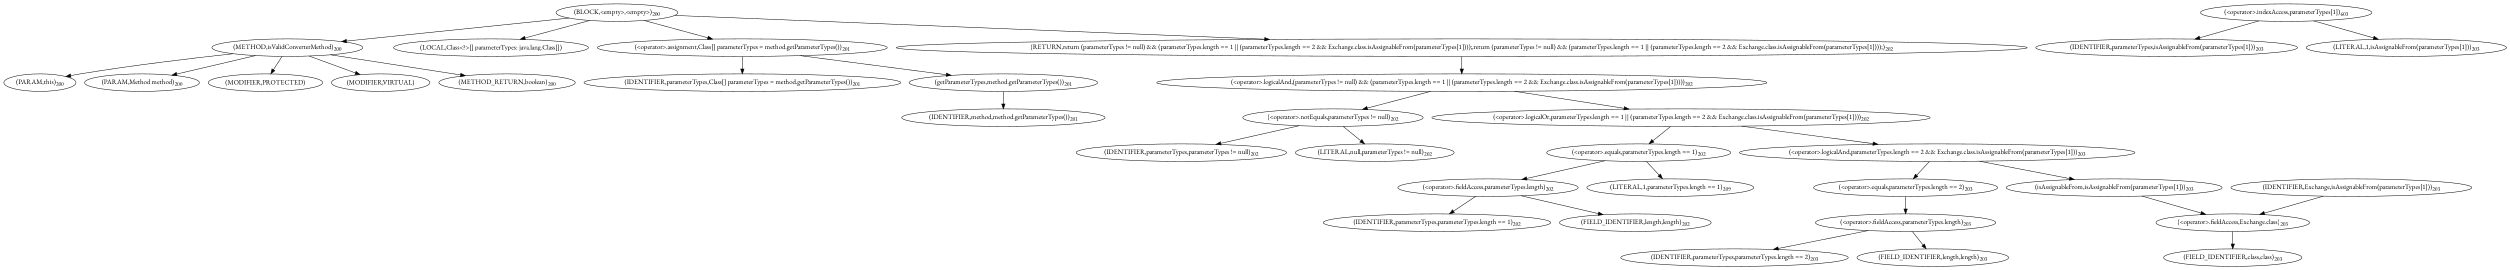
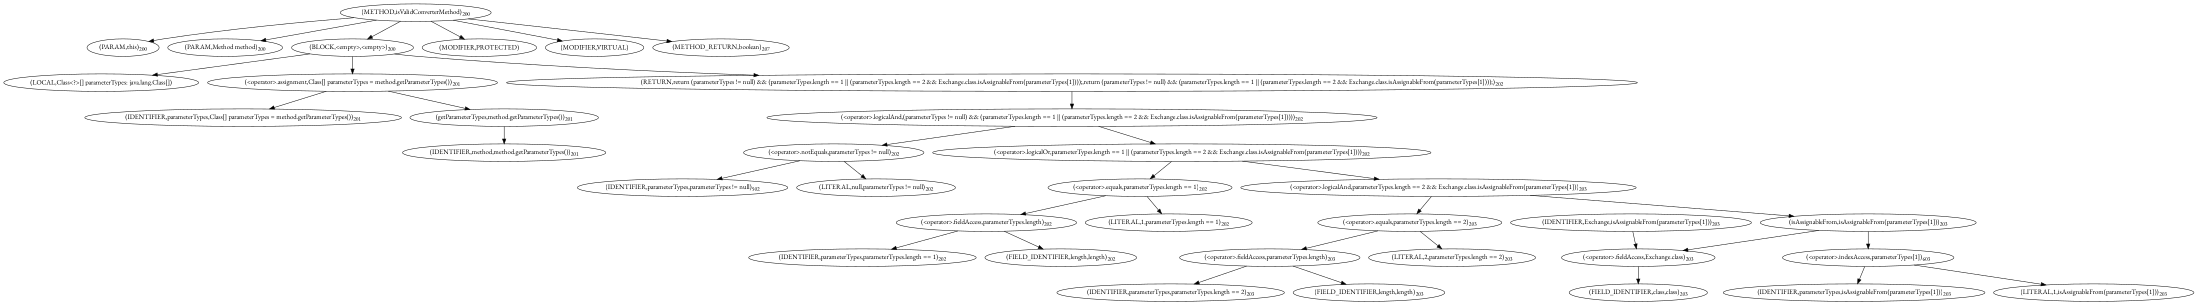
edge "(BLOCK,<empty>,<empty>)" -> "(METHOD,isValidConverterMethod)": reversed
node "(METHOD_RETURN,boolean)": text "200" -> "207"
node "(IDENTIFIER,parameterTypes,parameterTypes != null)": text "202" -> "502"
node "(LITERAL,1,parameterTypes.length == 1)": text "209" -> "202"
edge "(isAssignableFrom,isAssignableFrom(parameterTypes[1]))" -> "(<operator>.indexAccess,parameterTypes[1])": added
node "(LITERAL,2,parameterTypes.length == 2)": added
